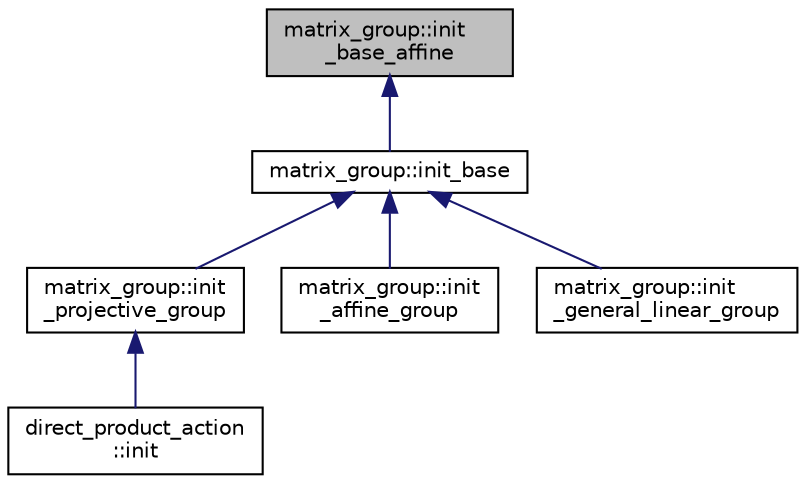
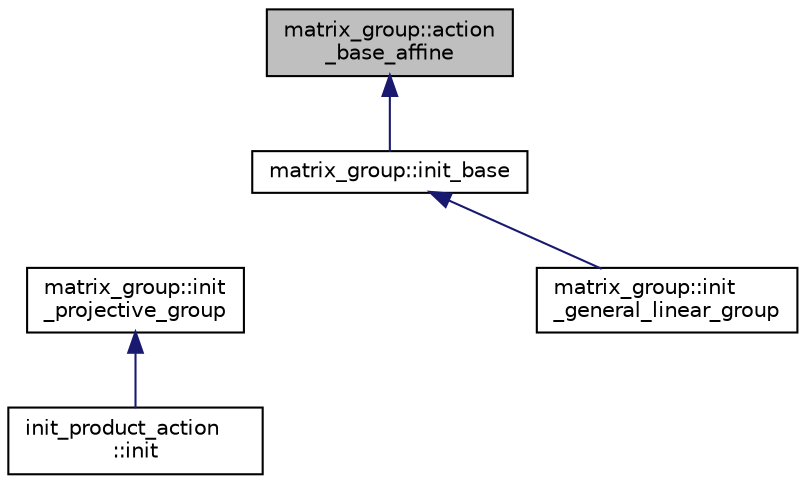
node "matrix_group::init _base_affine": label "matrix_group::init _base_affine" -> "matrix_group::action _base_affine"
edge "matrix_group::init _projective_group" -> "matrix_group::init_base": removed
node "matrix_group::init _affine_group": removed
node "direct_product_action ::init": label "direct_product_action ::init" -> "init_product_action ::init"
